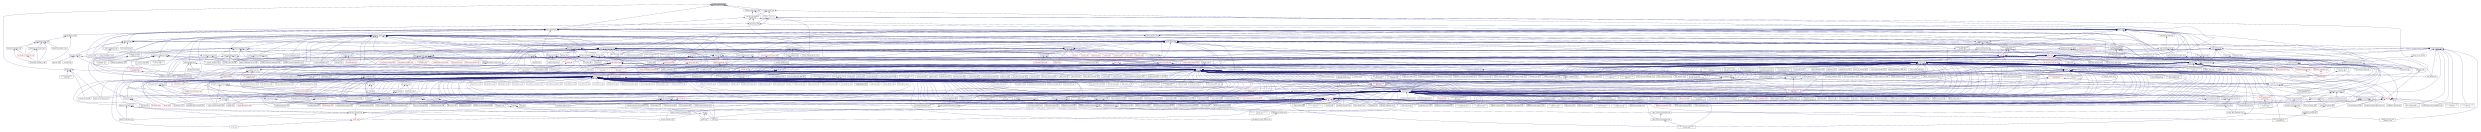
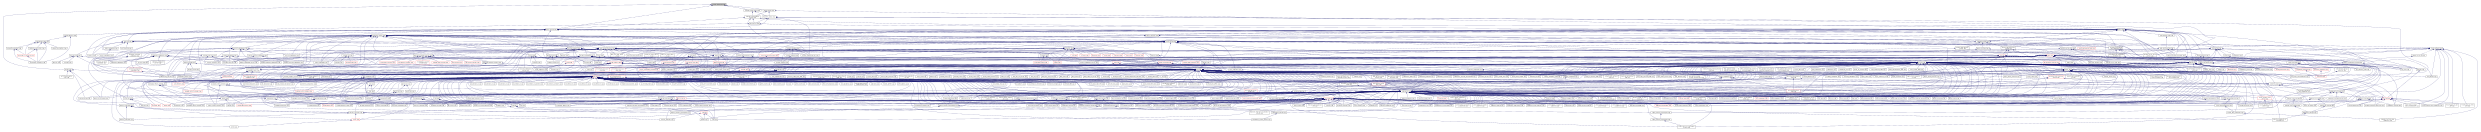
node "latch_local.cpp": removed
